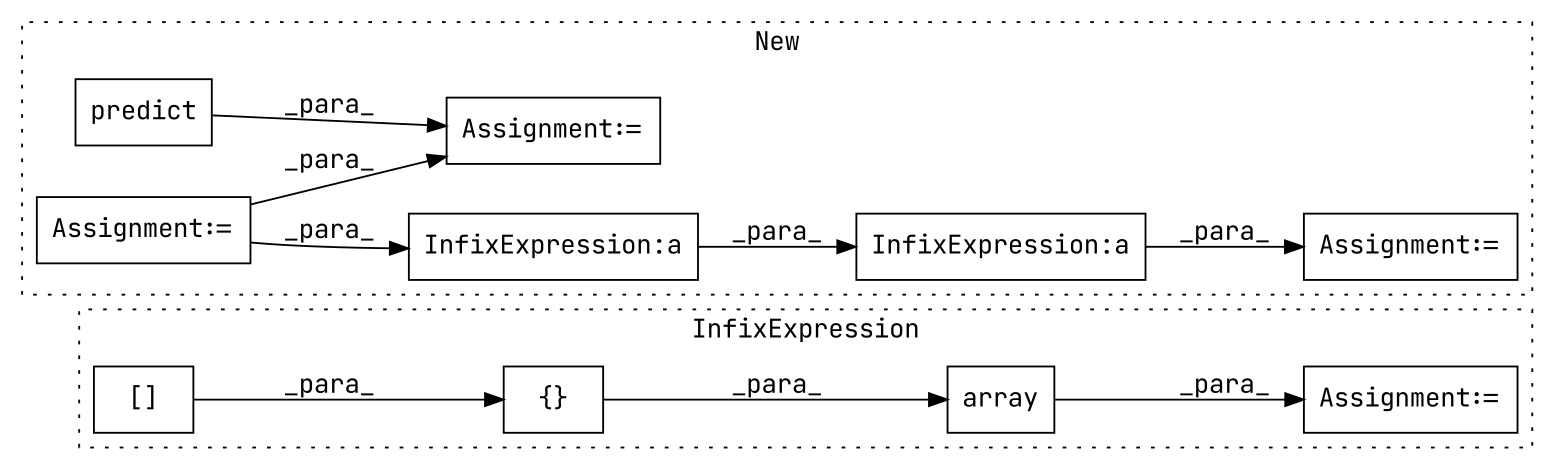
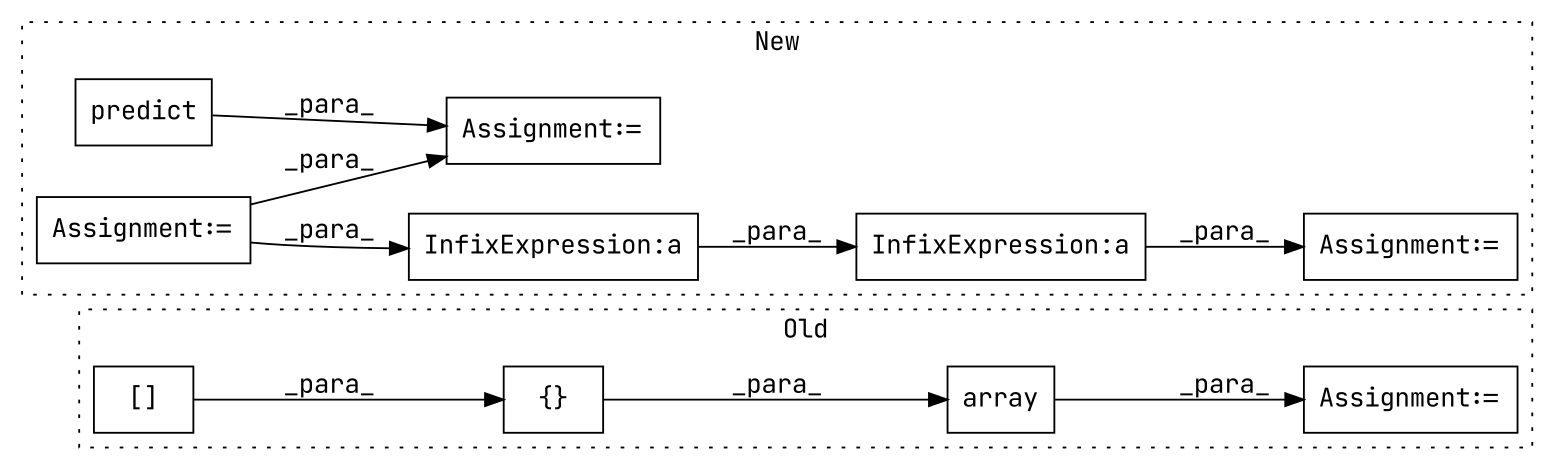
cluster "InfixExpression": label "InfixExpression" -> "Old"
